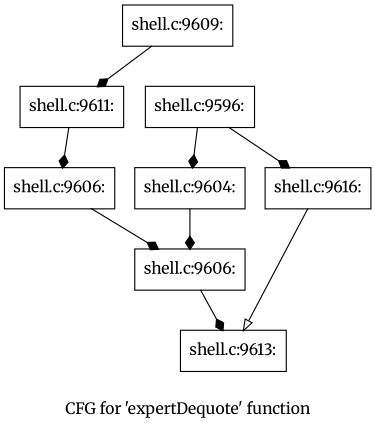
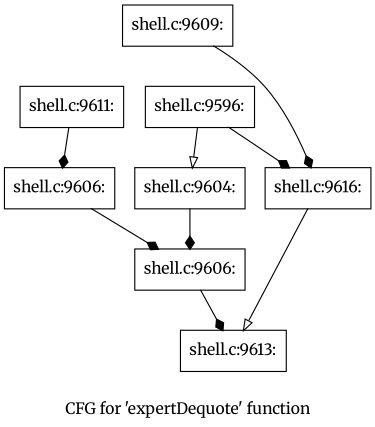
edge "shell.c:9609:" -> "shell.c:9611:": now "shell.c:9609:" -> "shell.c:9616:"
edge "shell.c:9596:" -> "shell.c:9604:": arrowhead diamond -> onormal
